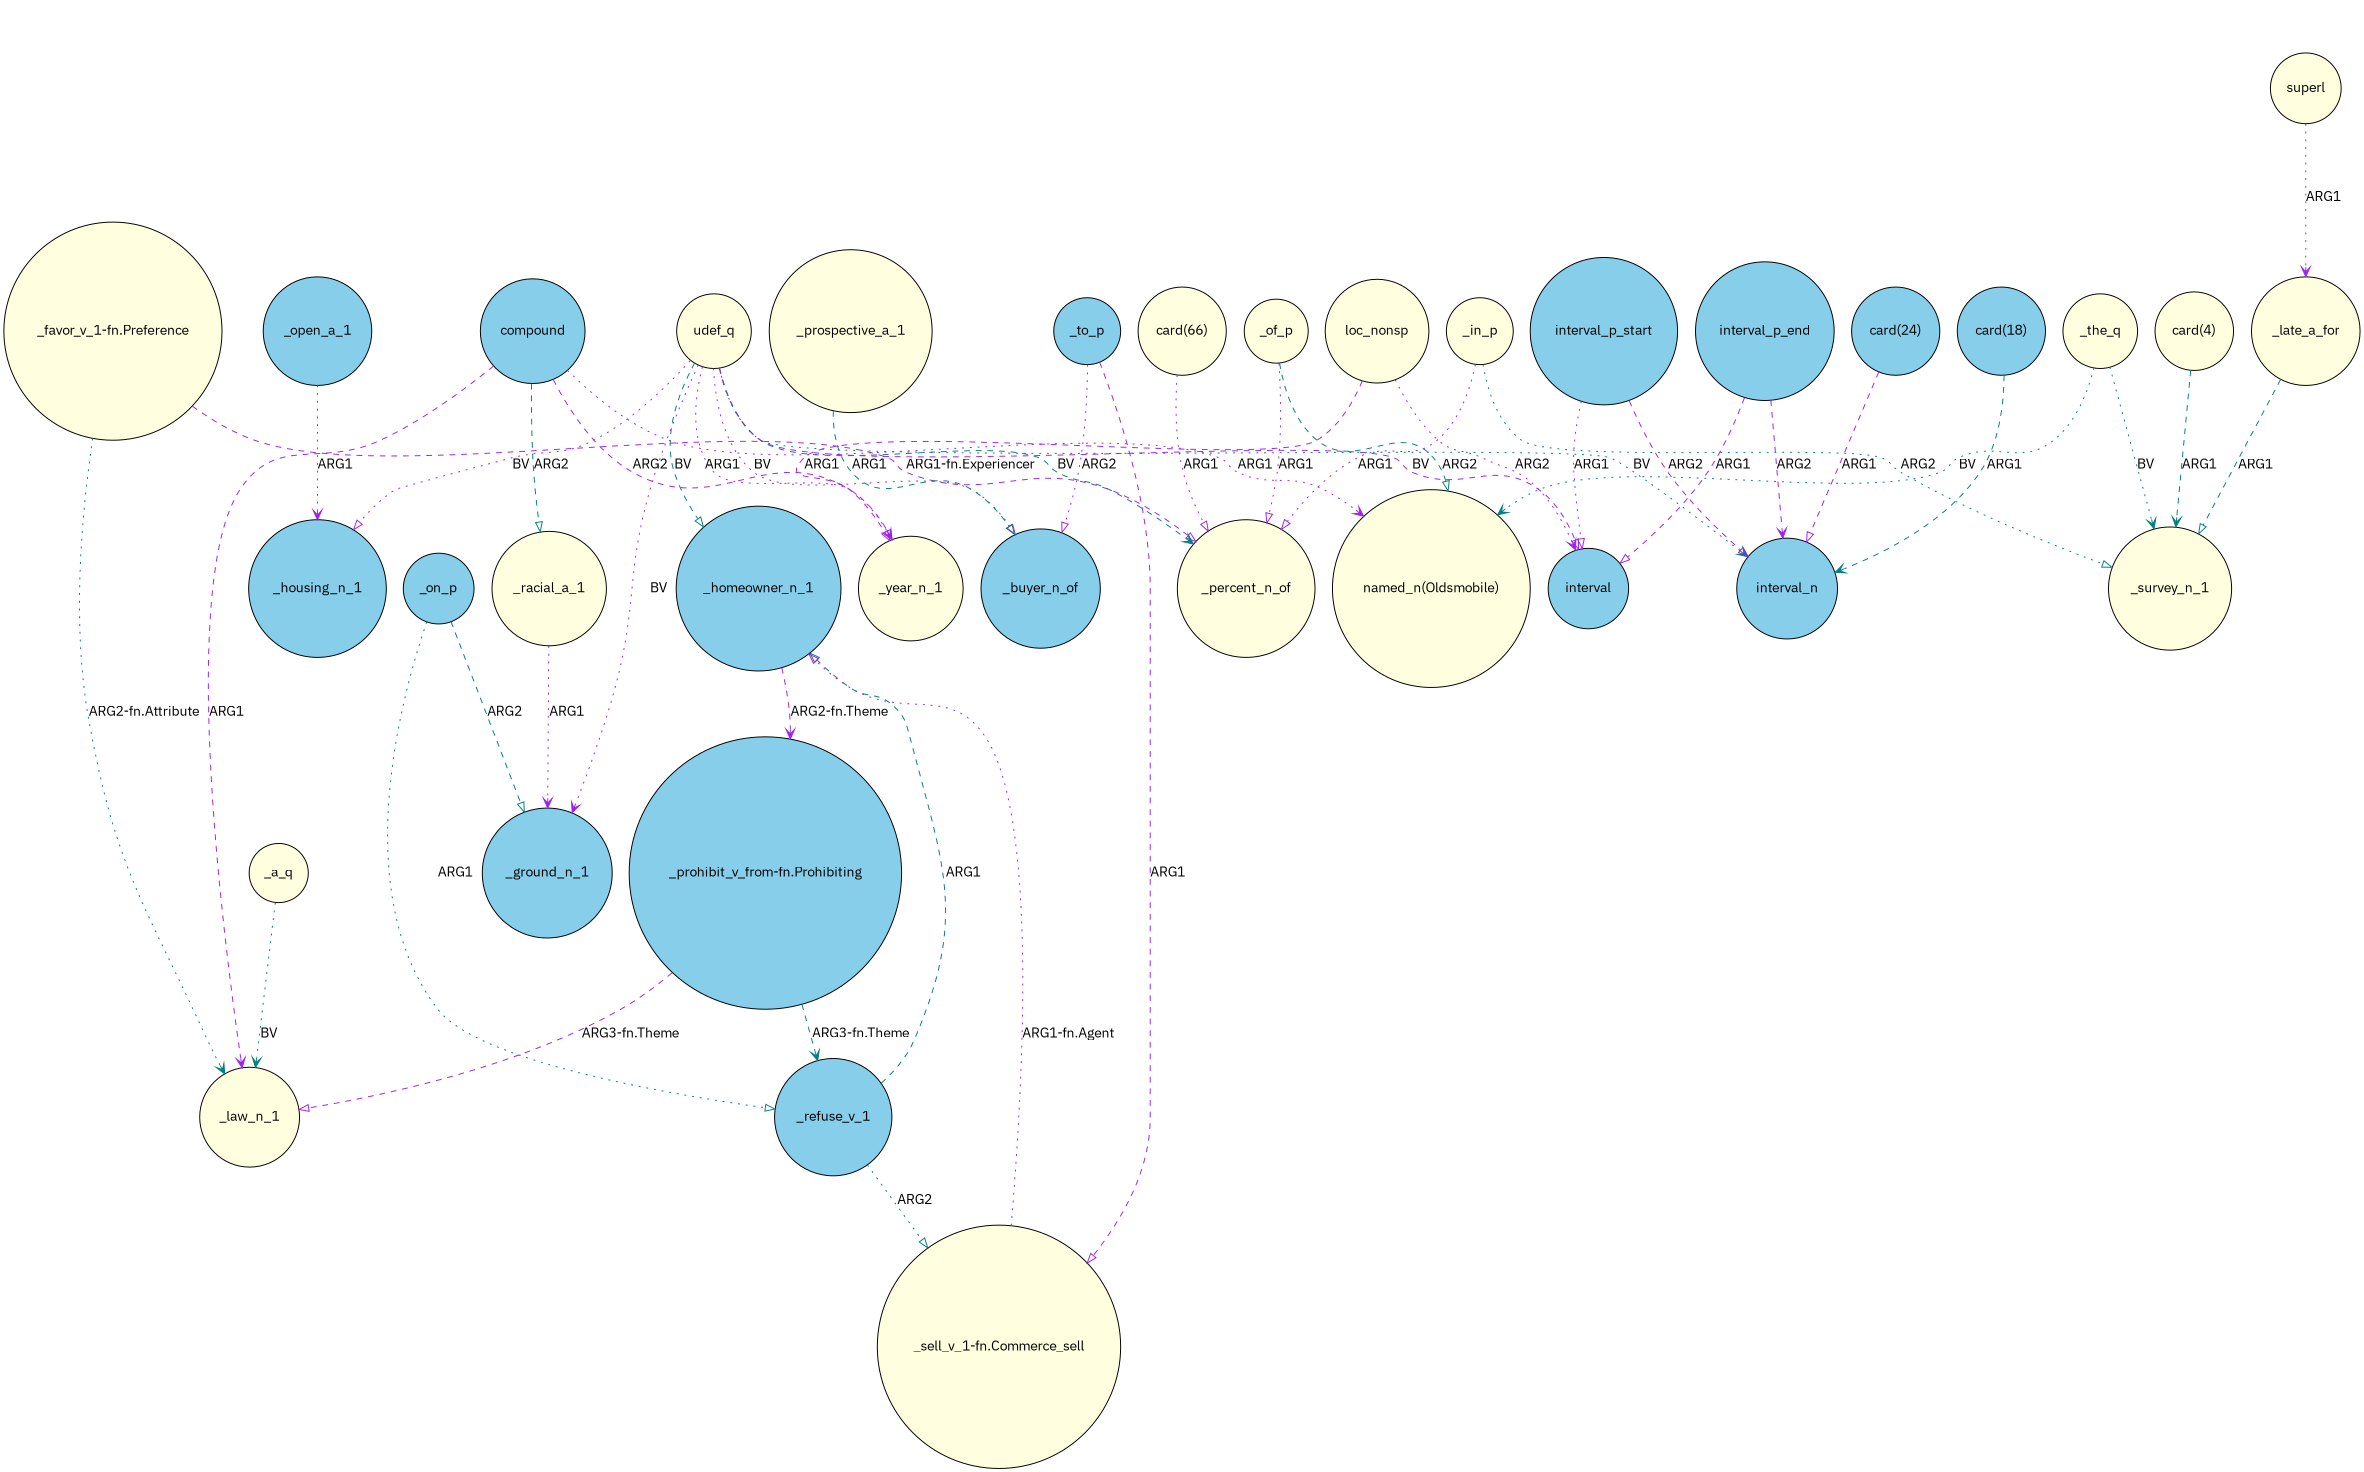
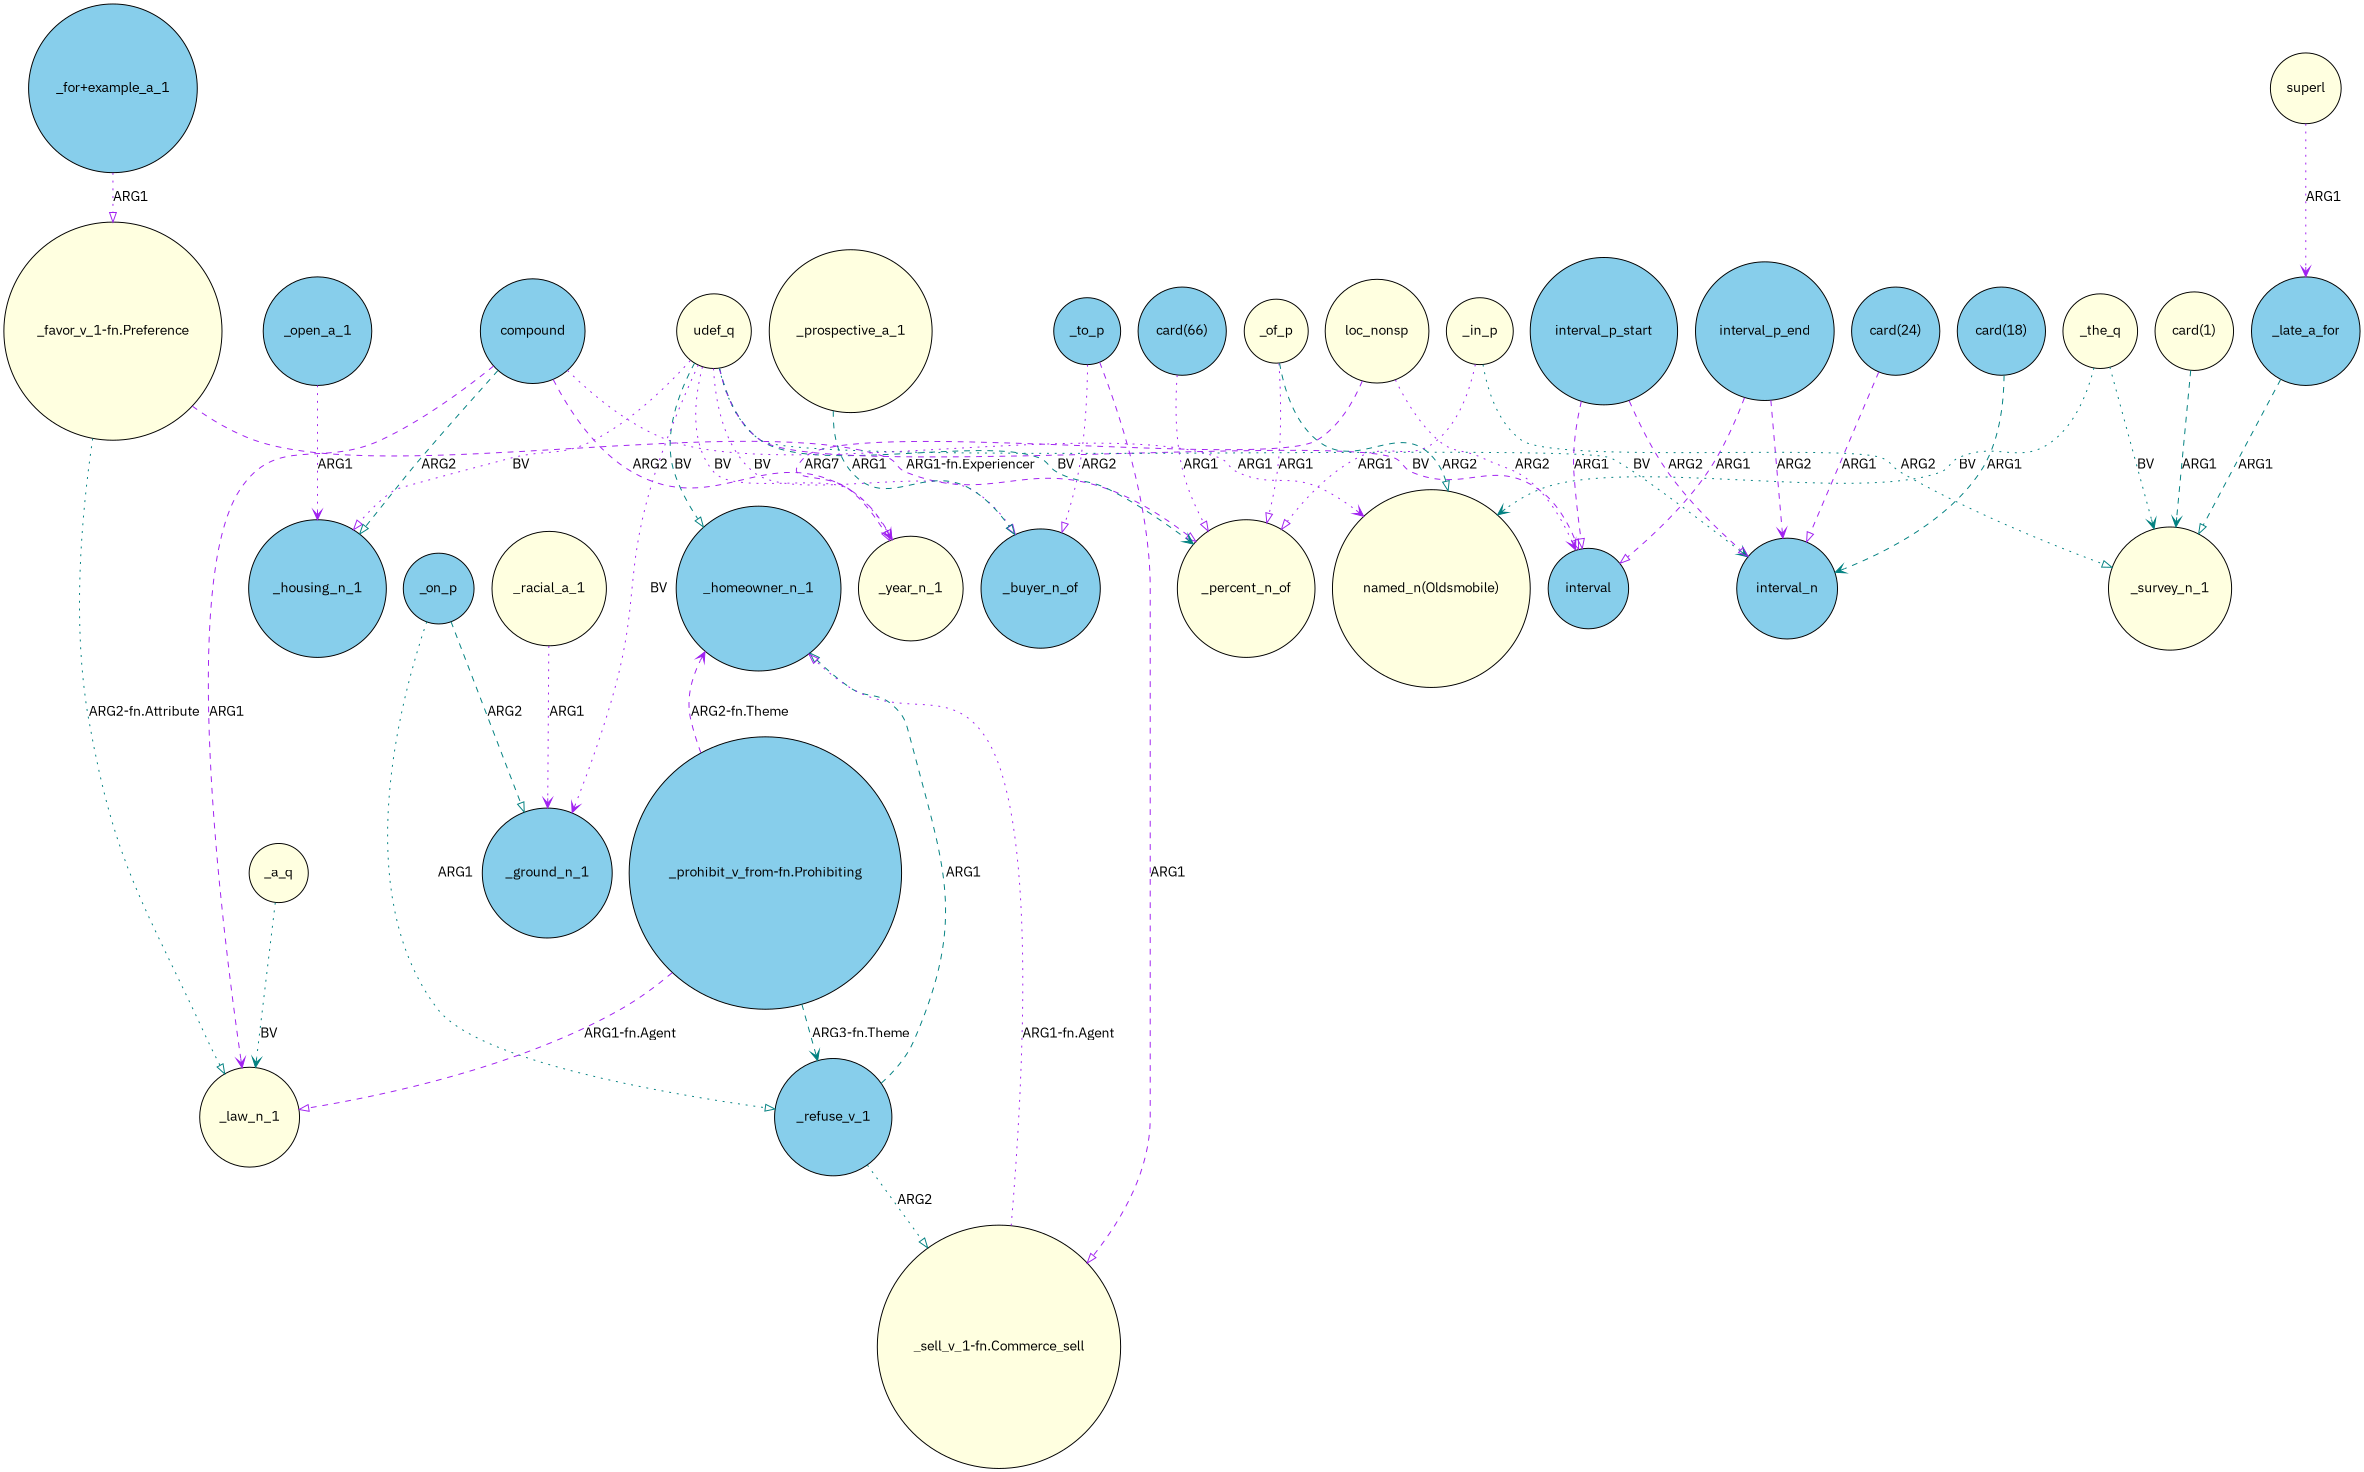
node "_for+example_a_1": added
node "card(66)": fillcolor lightyellow -> skyblue
node "card(4)": label "card(4)" -> "card(1)"
node "_late_a_for": fillcolor lightyellow -> skyblue
edge "compound" -> "_racial_a_1": now "compound" -> "_housing_n_1"
edge "udef_q" -> "_year_n_1": label "ARG1" -> "BV"
edge "loc_nonsp" -> "_year_n_1": label "ARG1" -> "ARG7"
edge "interval_p_start" -> "interval": style dotted -> dashed
edge "_homeowner_n_1" -> "_prohibit_v_from-fn.Prohibiting": reversed
edge "_favor_v_1-fn.Preference" -> "_law_n_1": arrowhead vee -> onormal
edge "_prohibit_v_from-fn.Prohibiting" -> "_law_n_1": label "ARG3-fn.Theme" -> "ARG1-fn.Agent"
